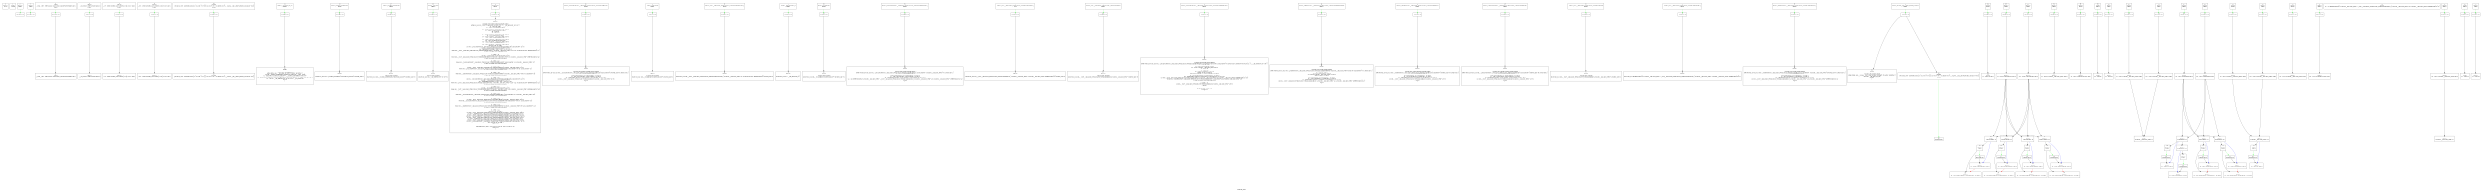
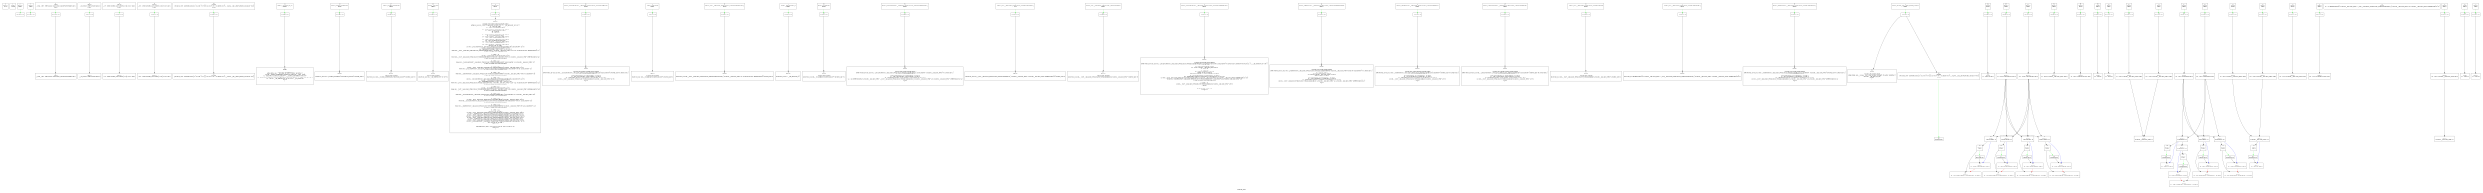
node "185": added
